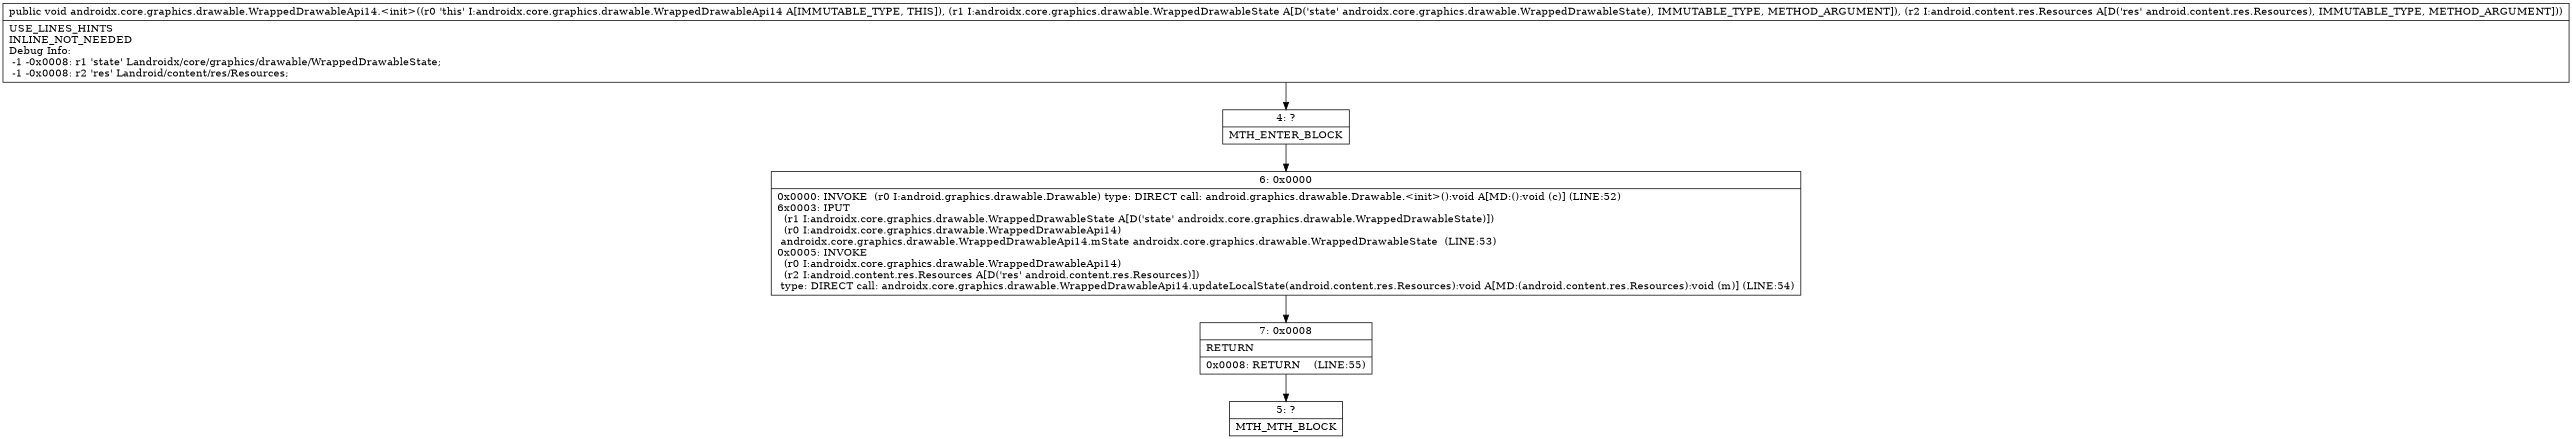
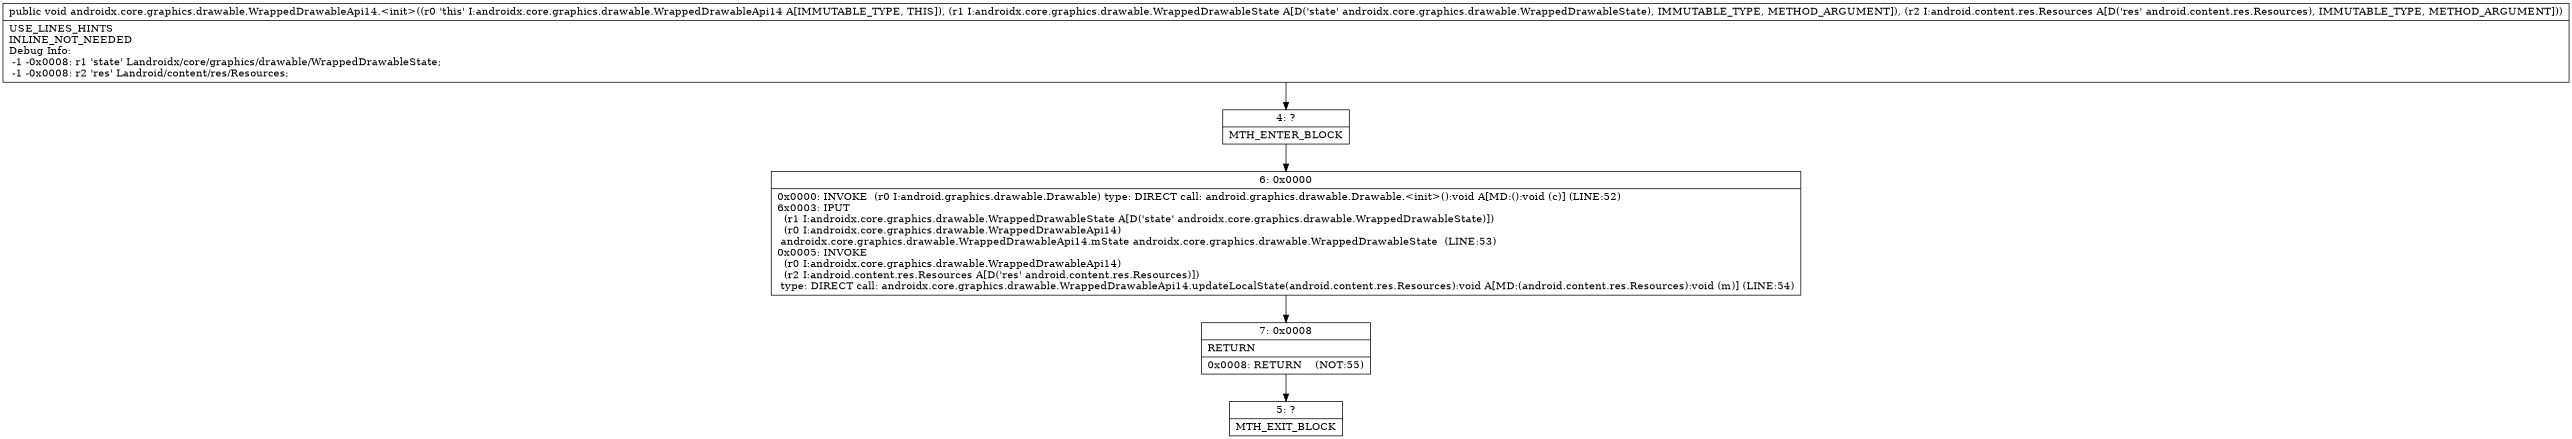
node "7: 0x0008": text "0x0008: RETURN    (LINE:55)" -> "0x0008: RETURN    (NOT:55)"
node "5: ?": text "MTH_MTH_BLOCK" -> "MTH_EXIT_BLOCK"
